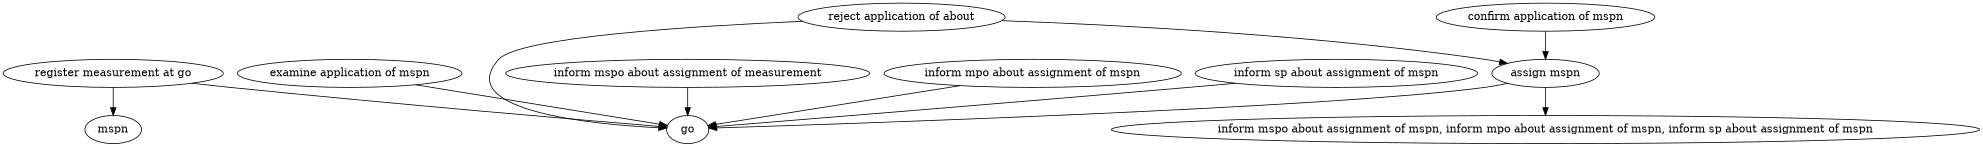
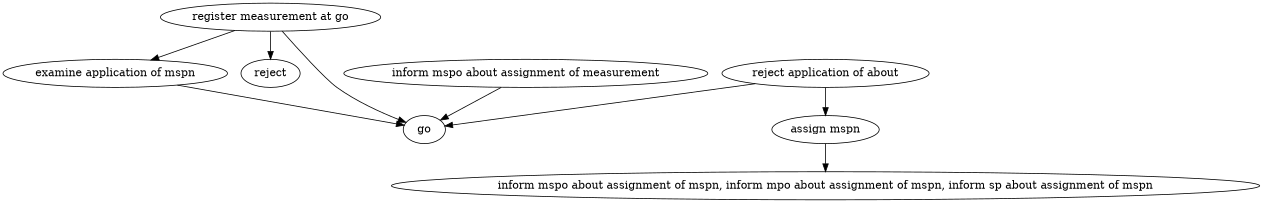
node "confirm application of mspn": removed
edge "register measurement at go" -> "examine application of mspn": added
node "inform mpo about assignment of mspn": removed
node "inform sp about assignment of mspn": removed
edge "assign mspn" -> "go": removed
node "mspn": label "mspn" -> "reject"
